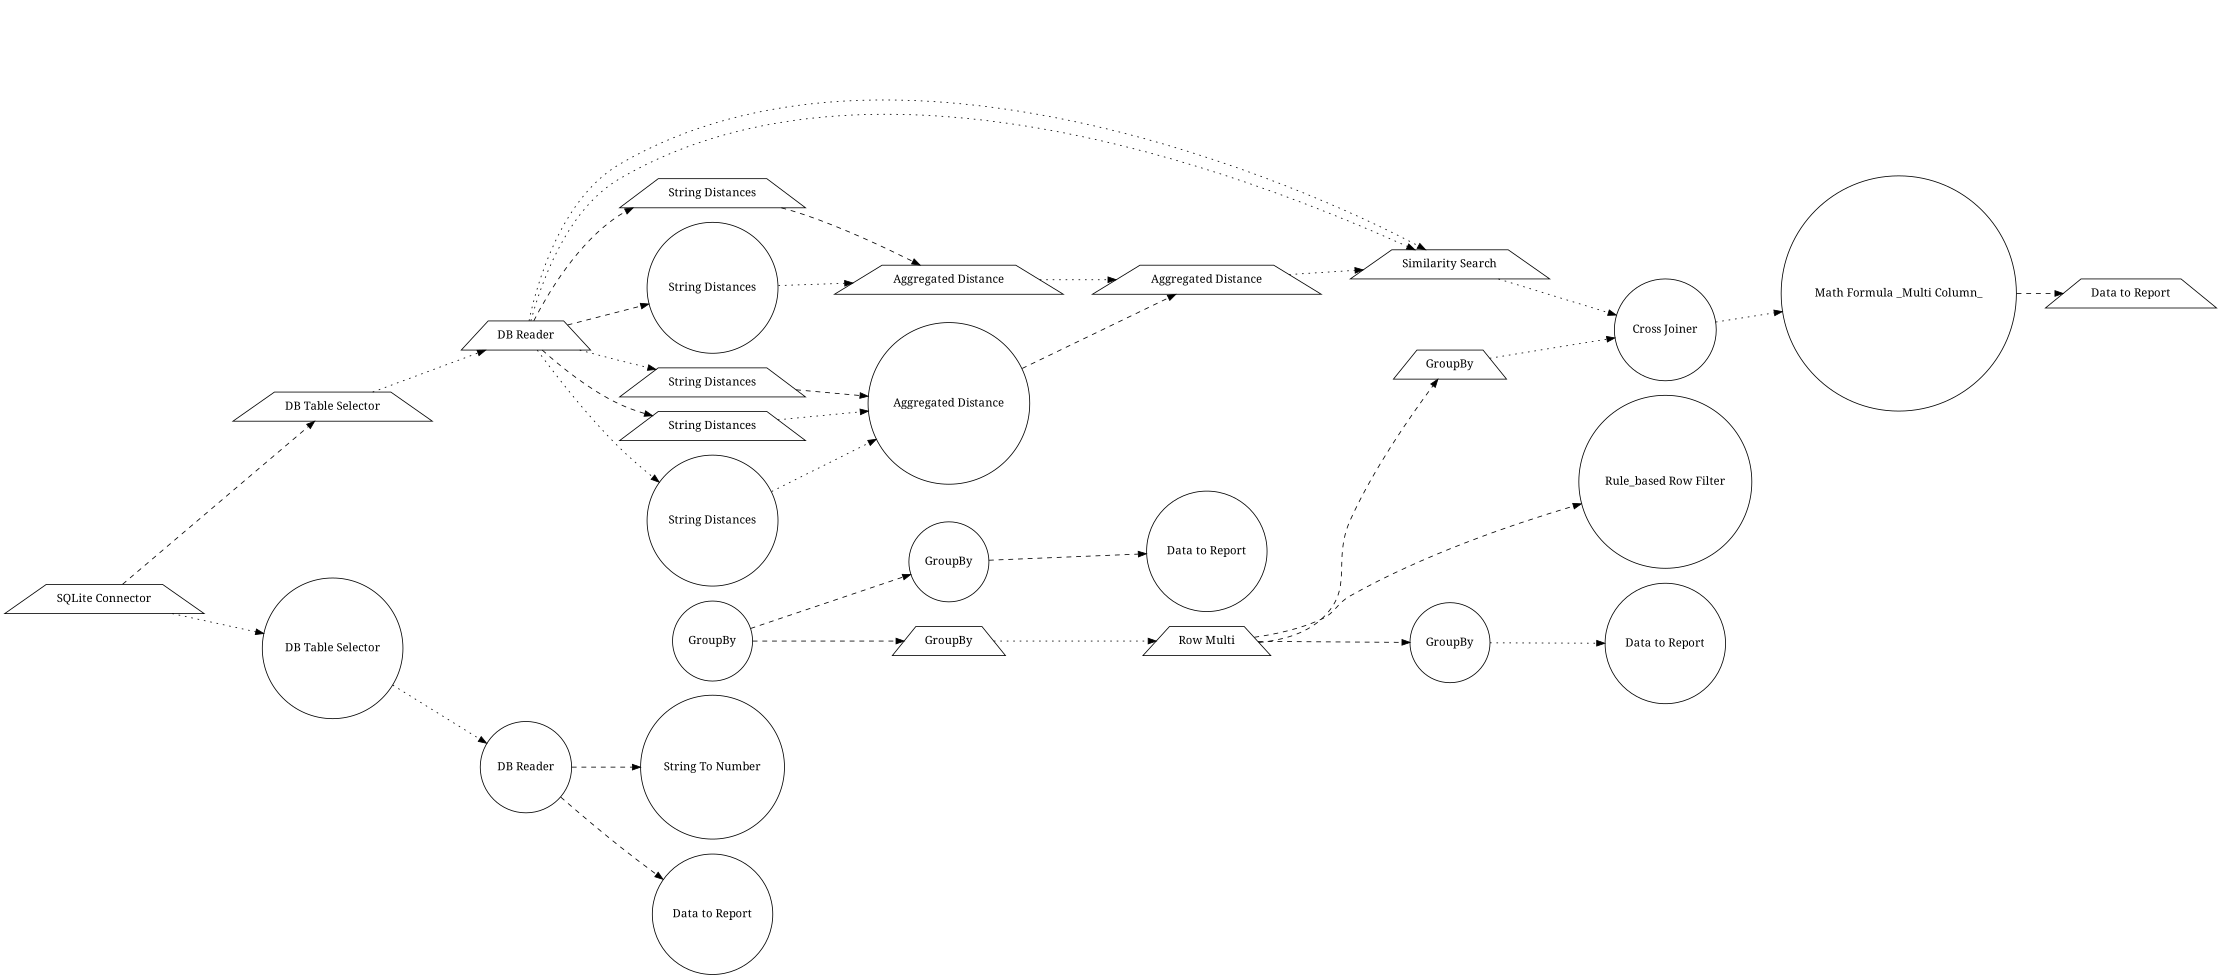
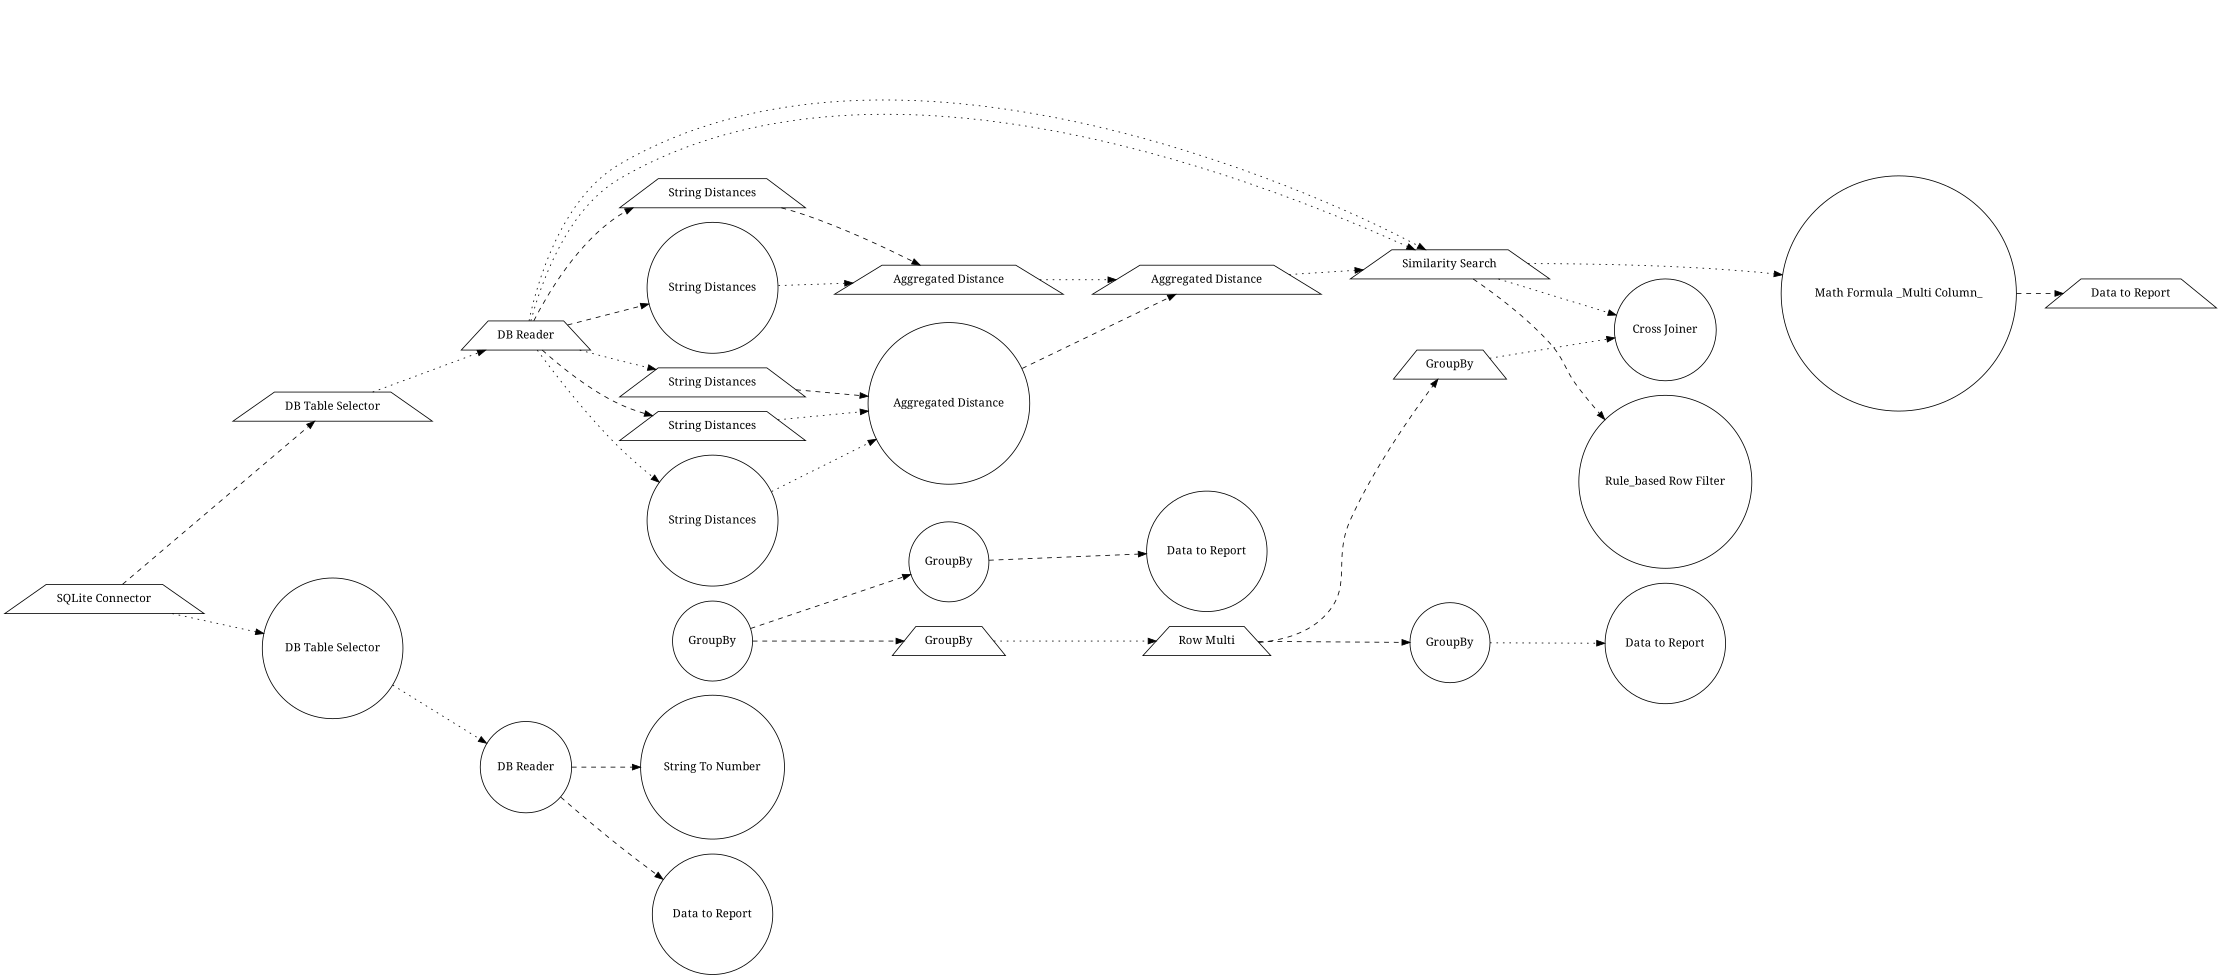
edge "Cross Joiner" -> "Math Formula _Multi Column_": now "Similarity Search" -> "Math Formula _Multi Column_"
edge "Row Multi" -> "Rule_based Row Filter": now "Similarity Search" -> "Rule_based Row Filter"
